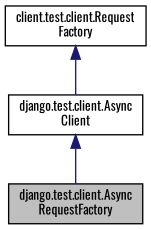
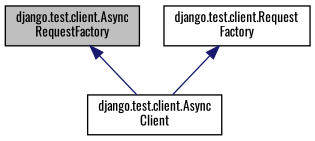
node "client.test.client.Request Factory": label "client.test.client.Request Factory" -> "django.test.client.Request Factory"
edge "django.test.client.Async RequestFactory" -> "django.test.client.Async Client": reversed
